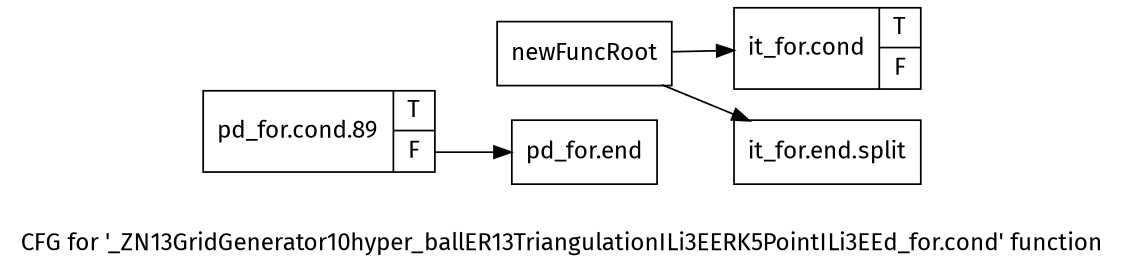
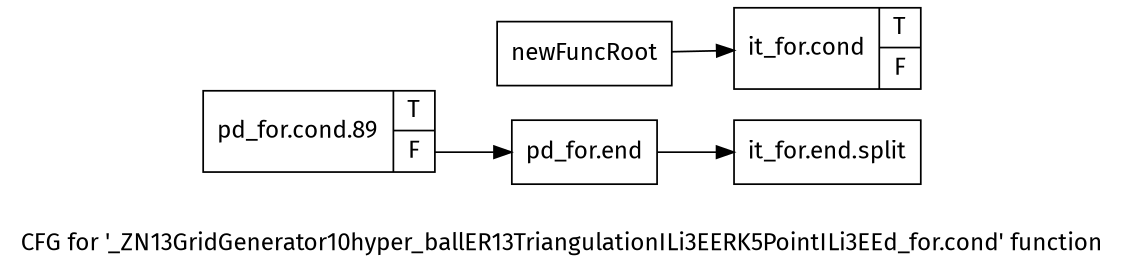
edge "newFuncRoot" -> "it_for.end.split": now "pd_for.end" -> "it_for.end.split"
